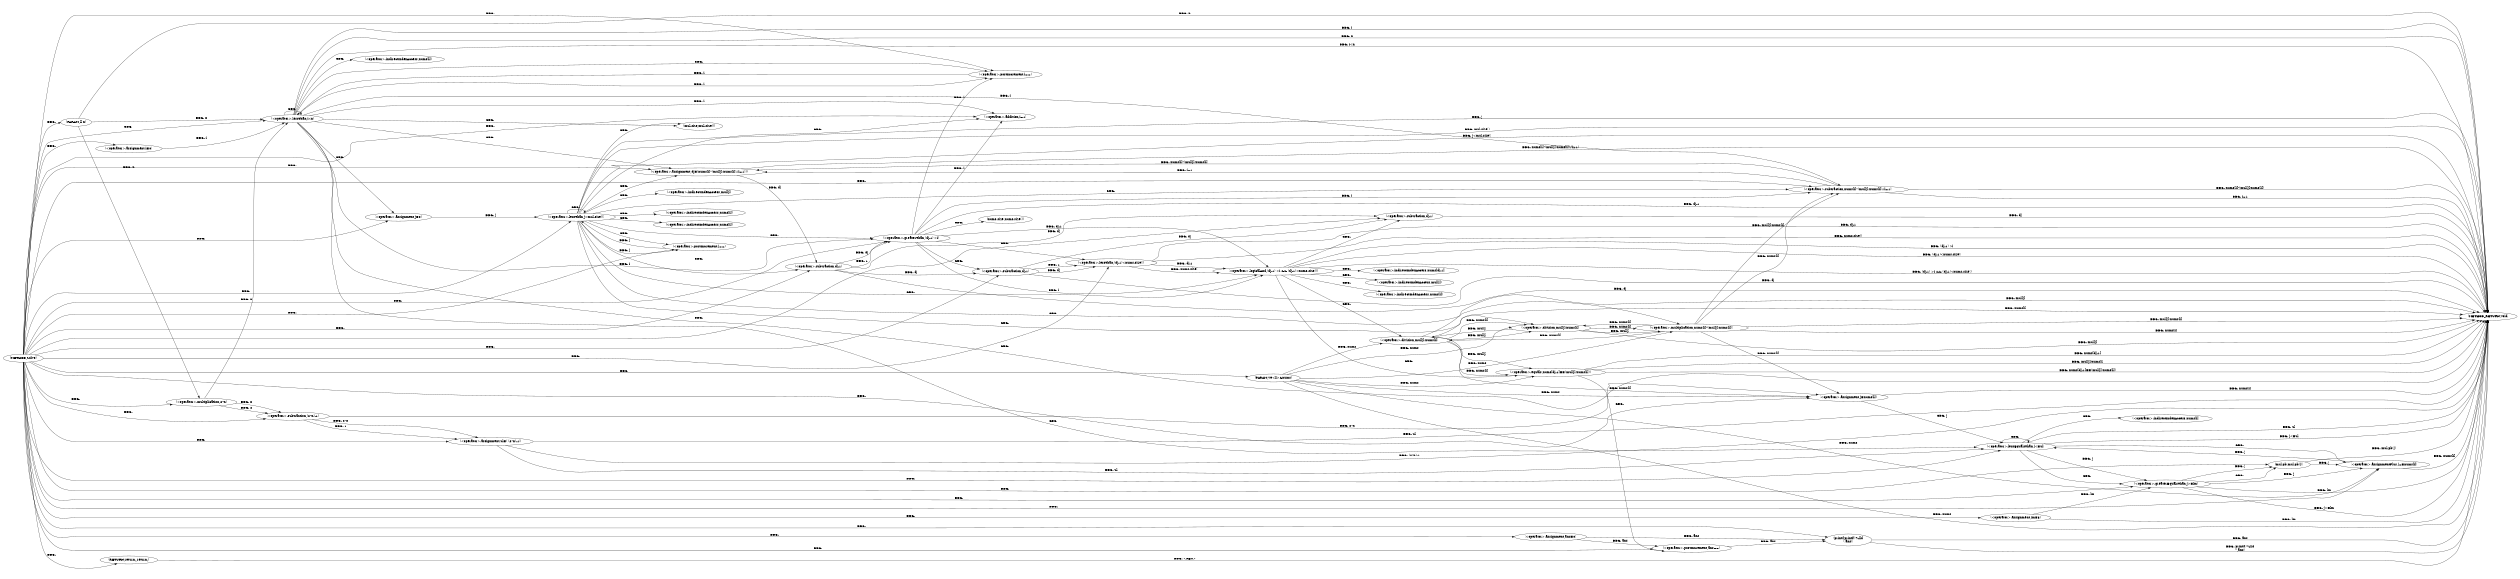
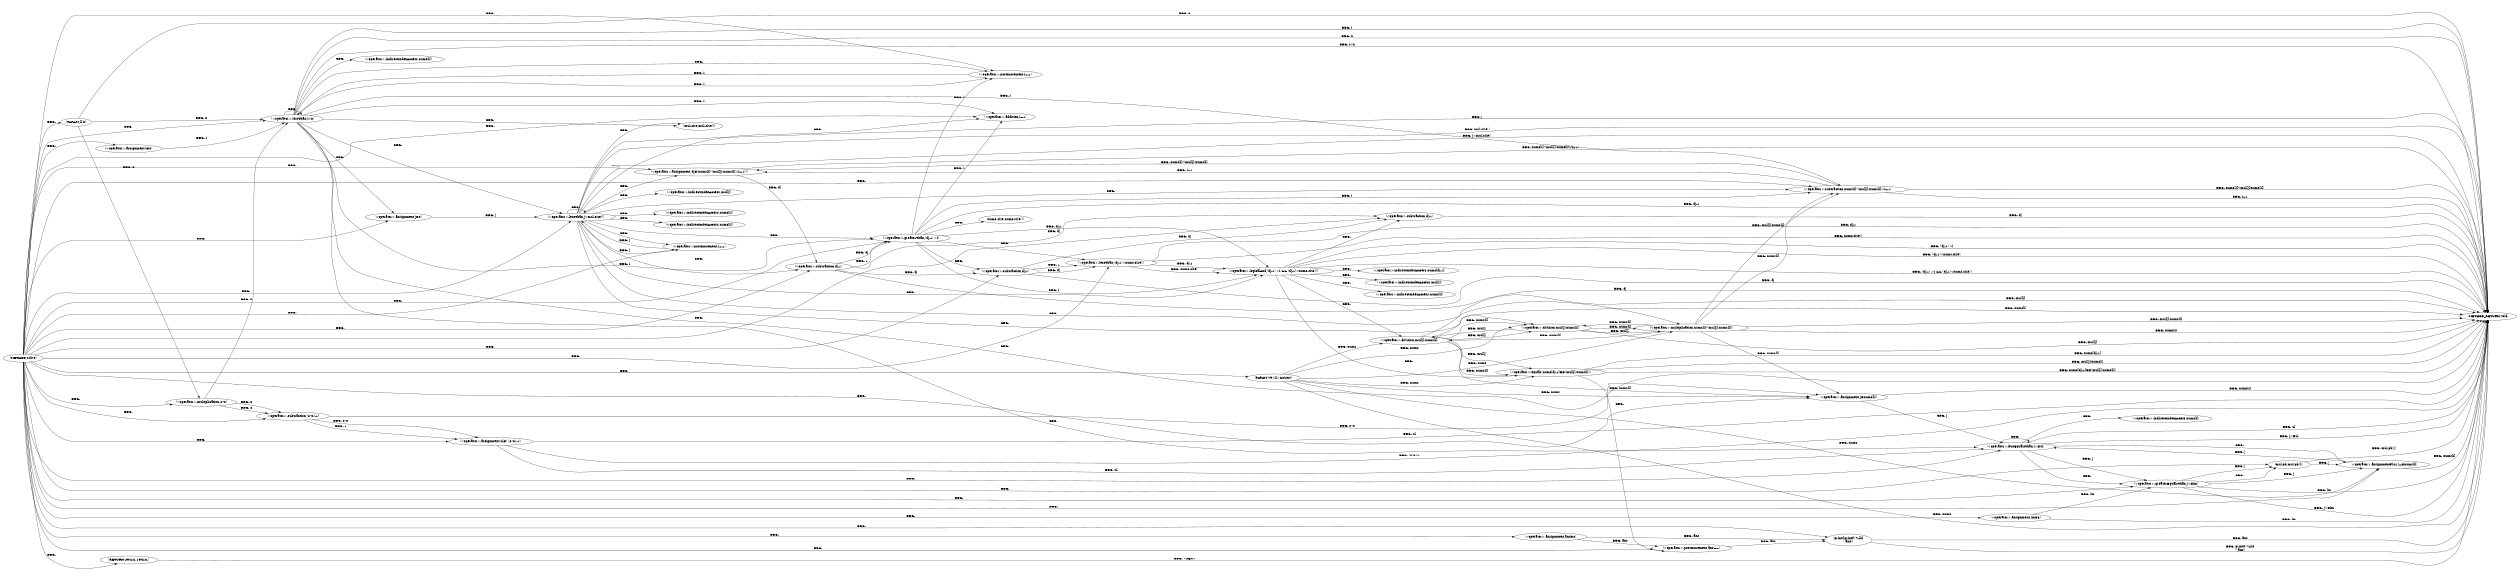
edge "(<operator>.lessThan,i<n)" -> "(<operator>.assignment,dj=(nums[i]*(mul[j]/nums[i])-(i+1)))": now "(<operator>.lessThan,i<n)" -> "(<operator>.lessThan,j<mul.size())"
